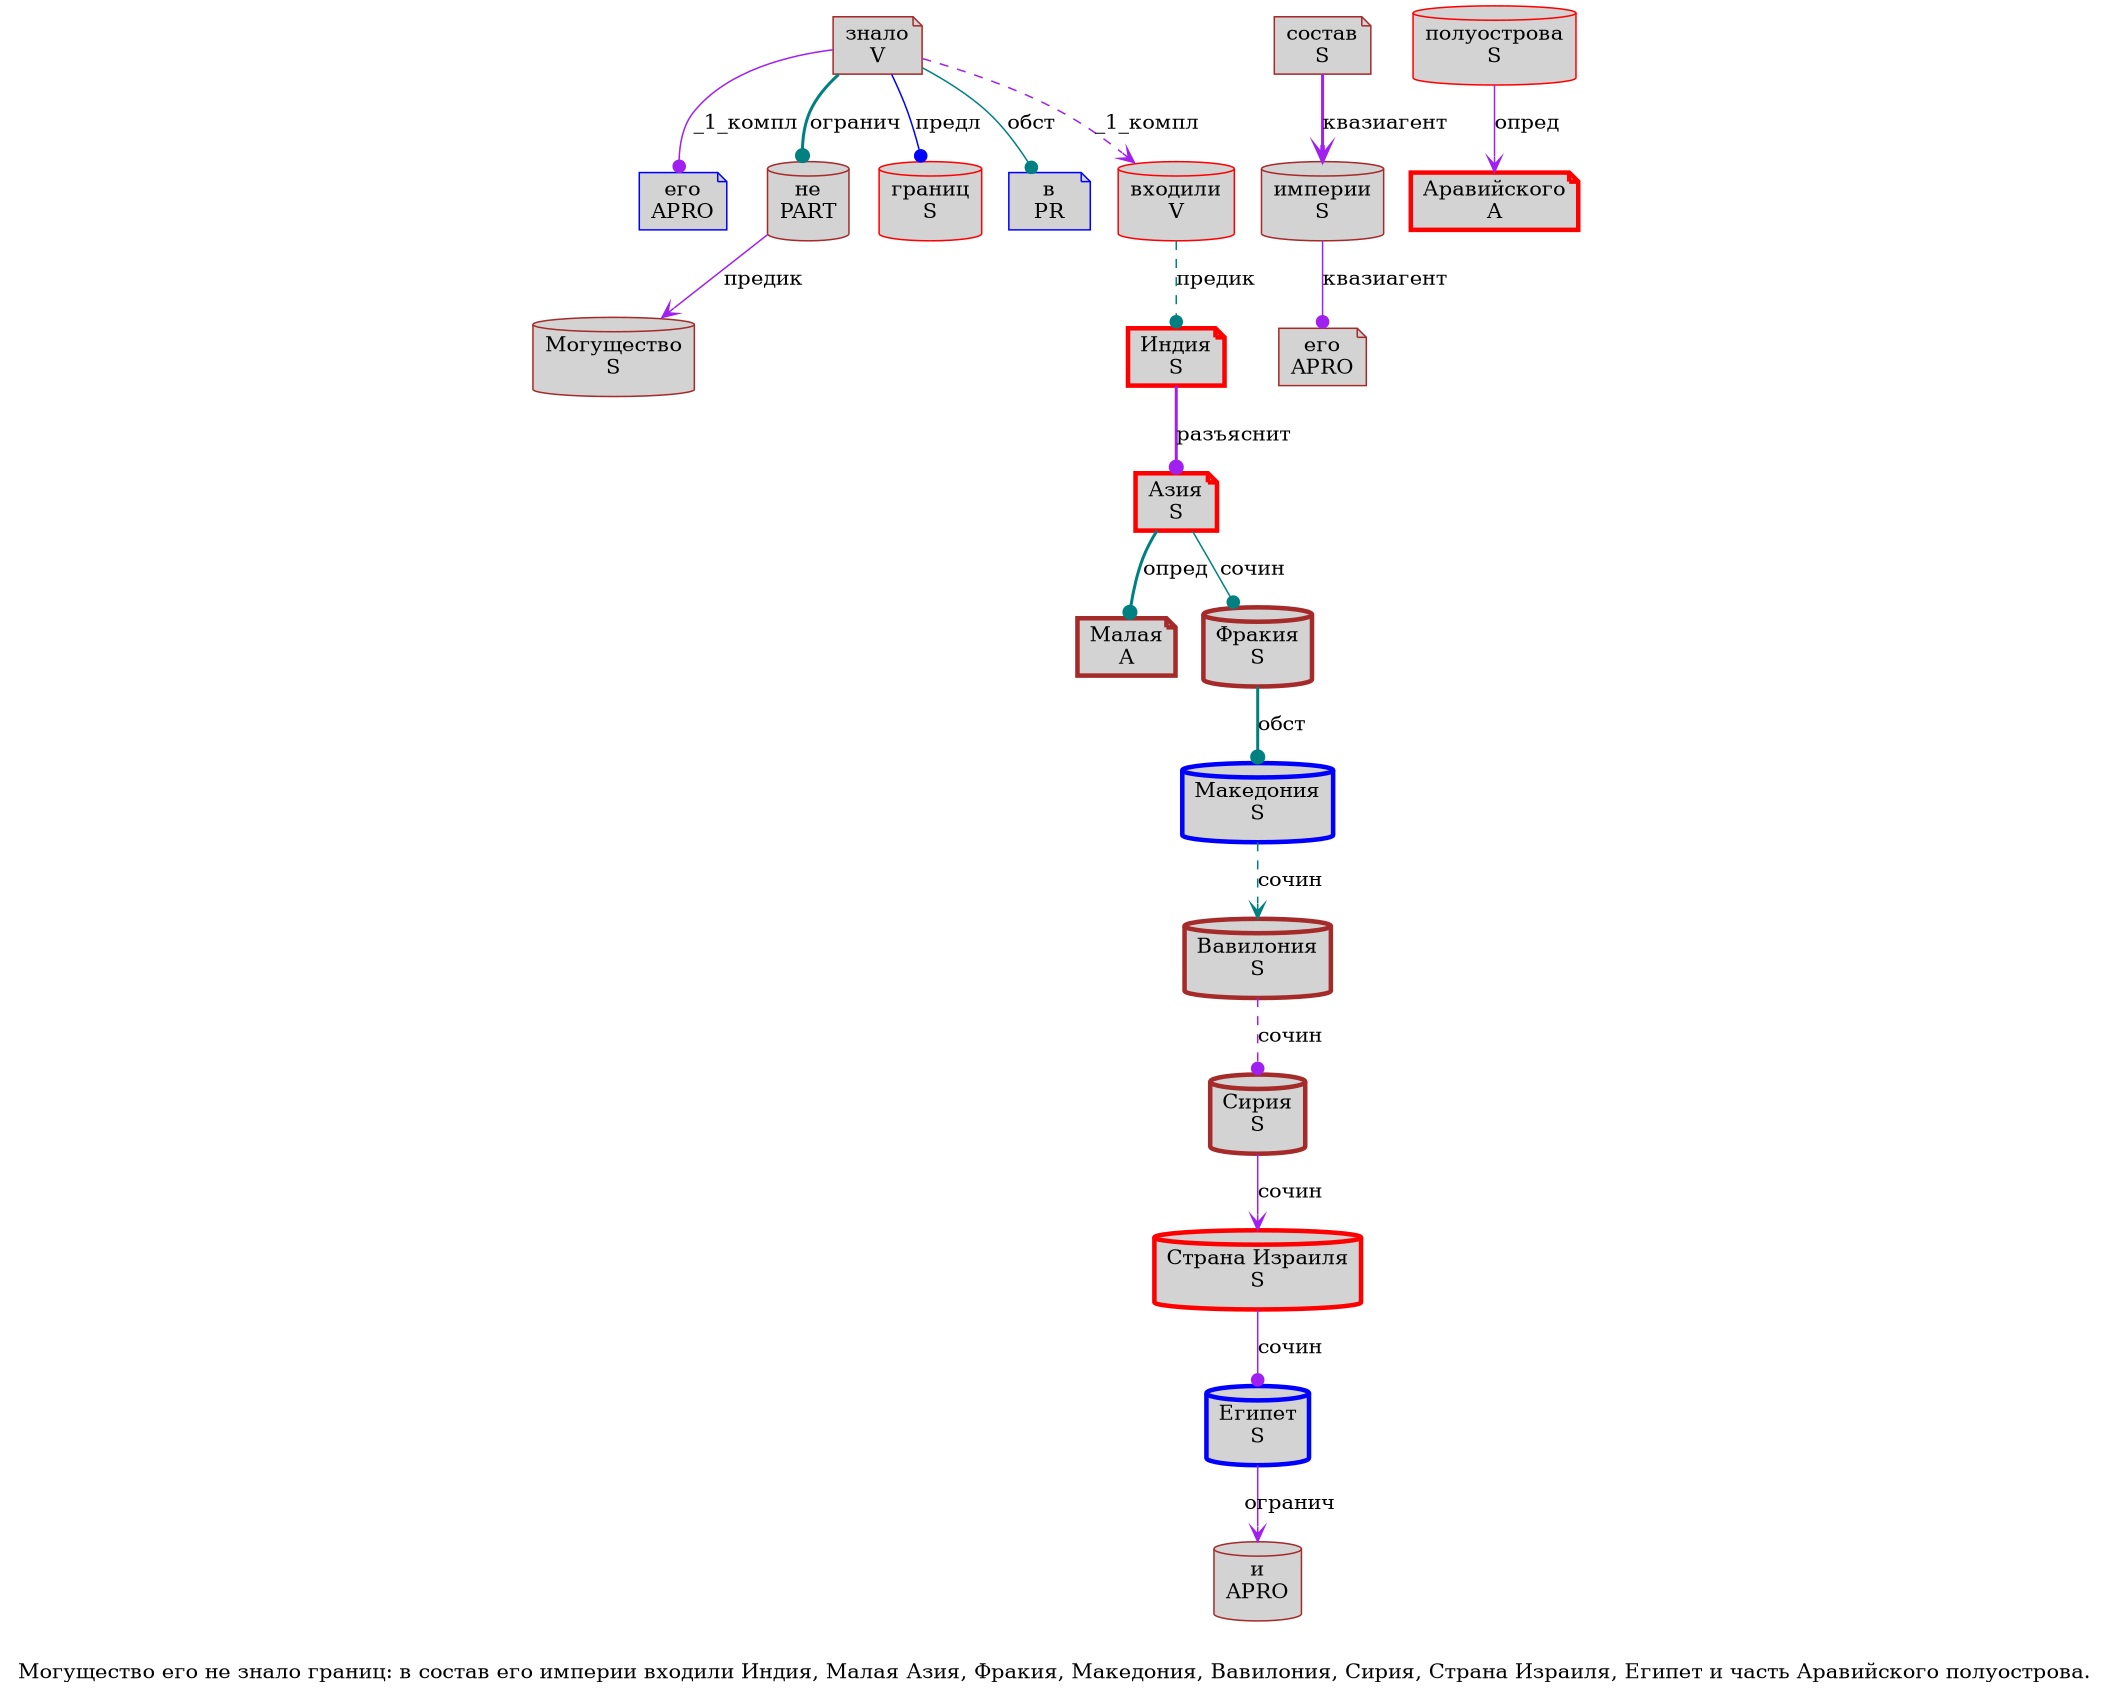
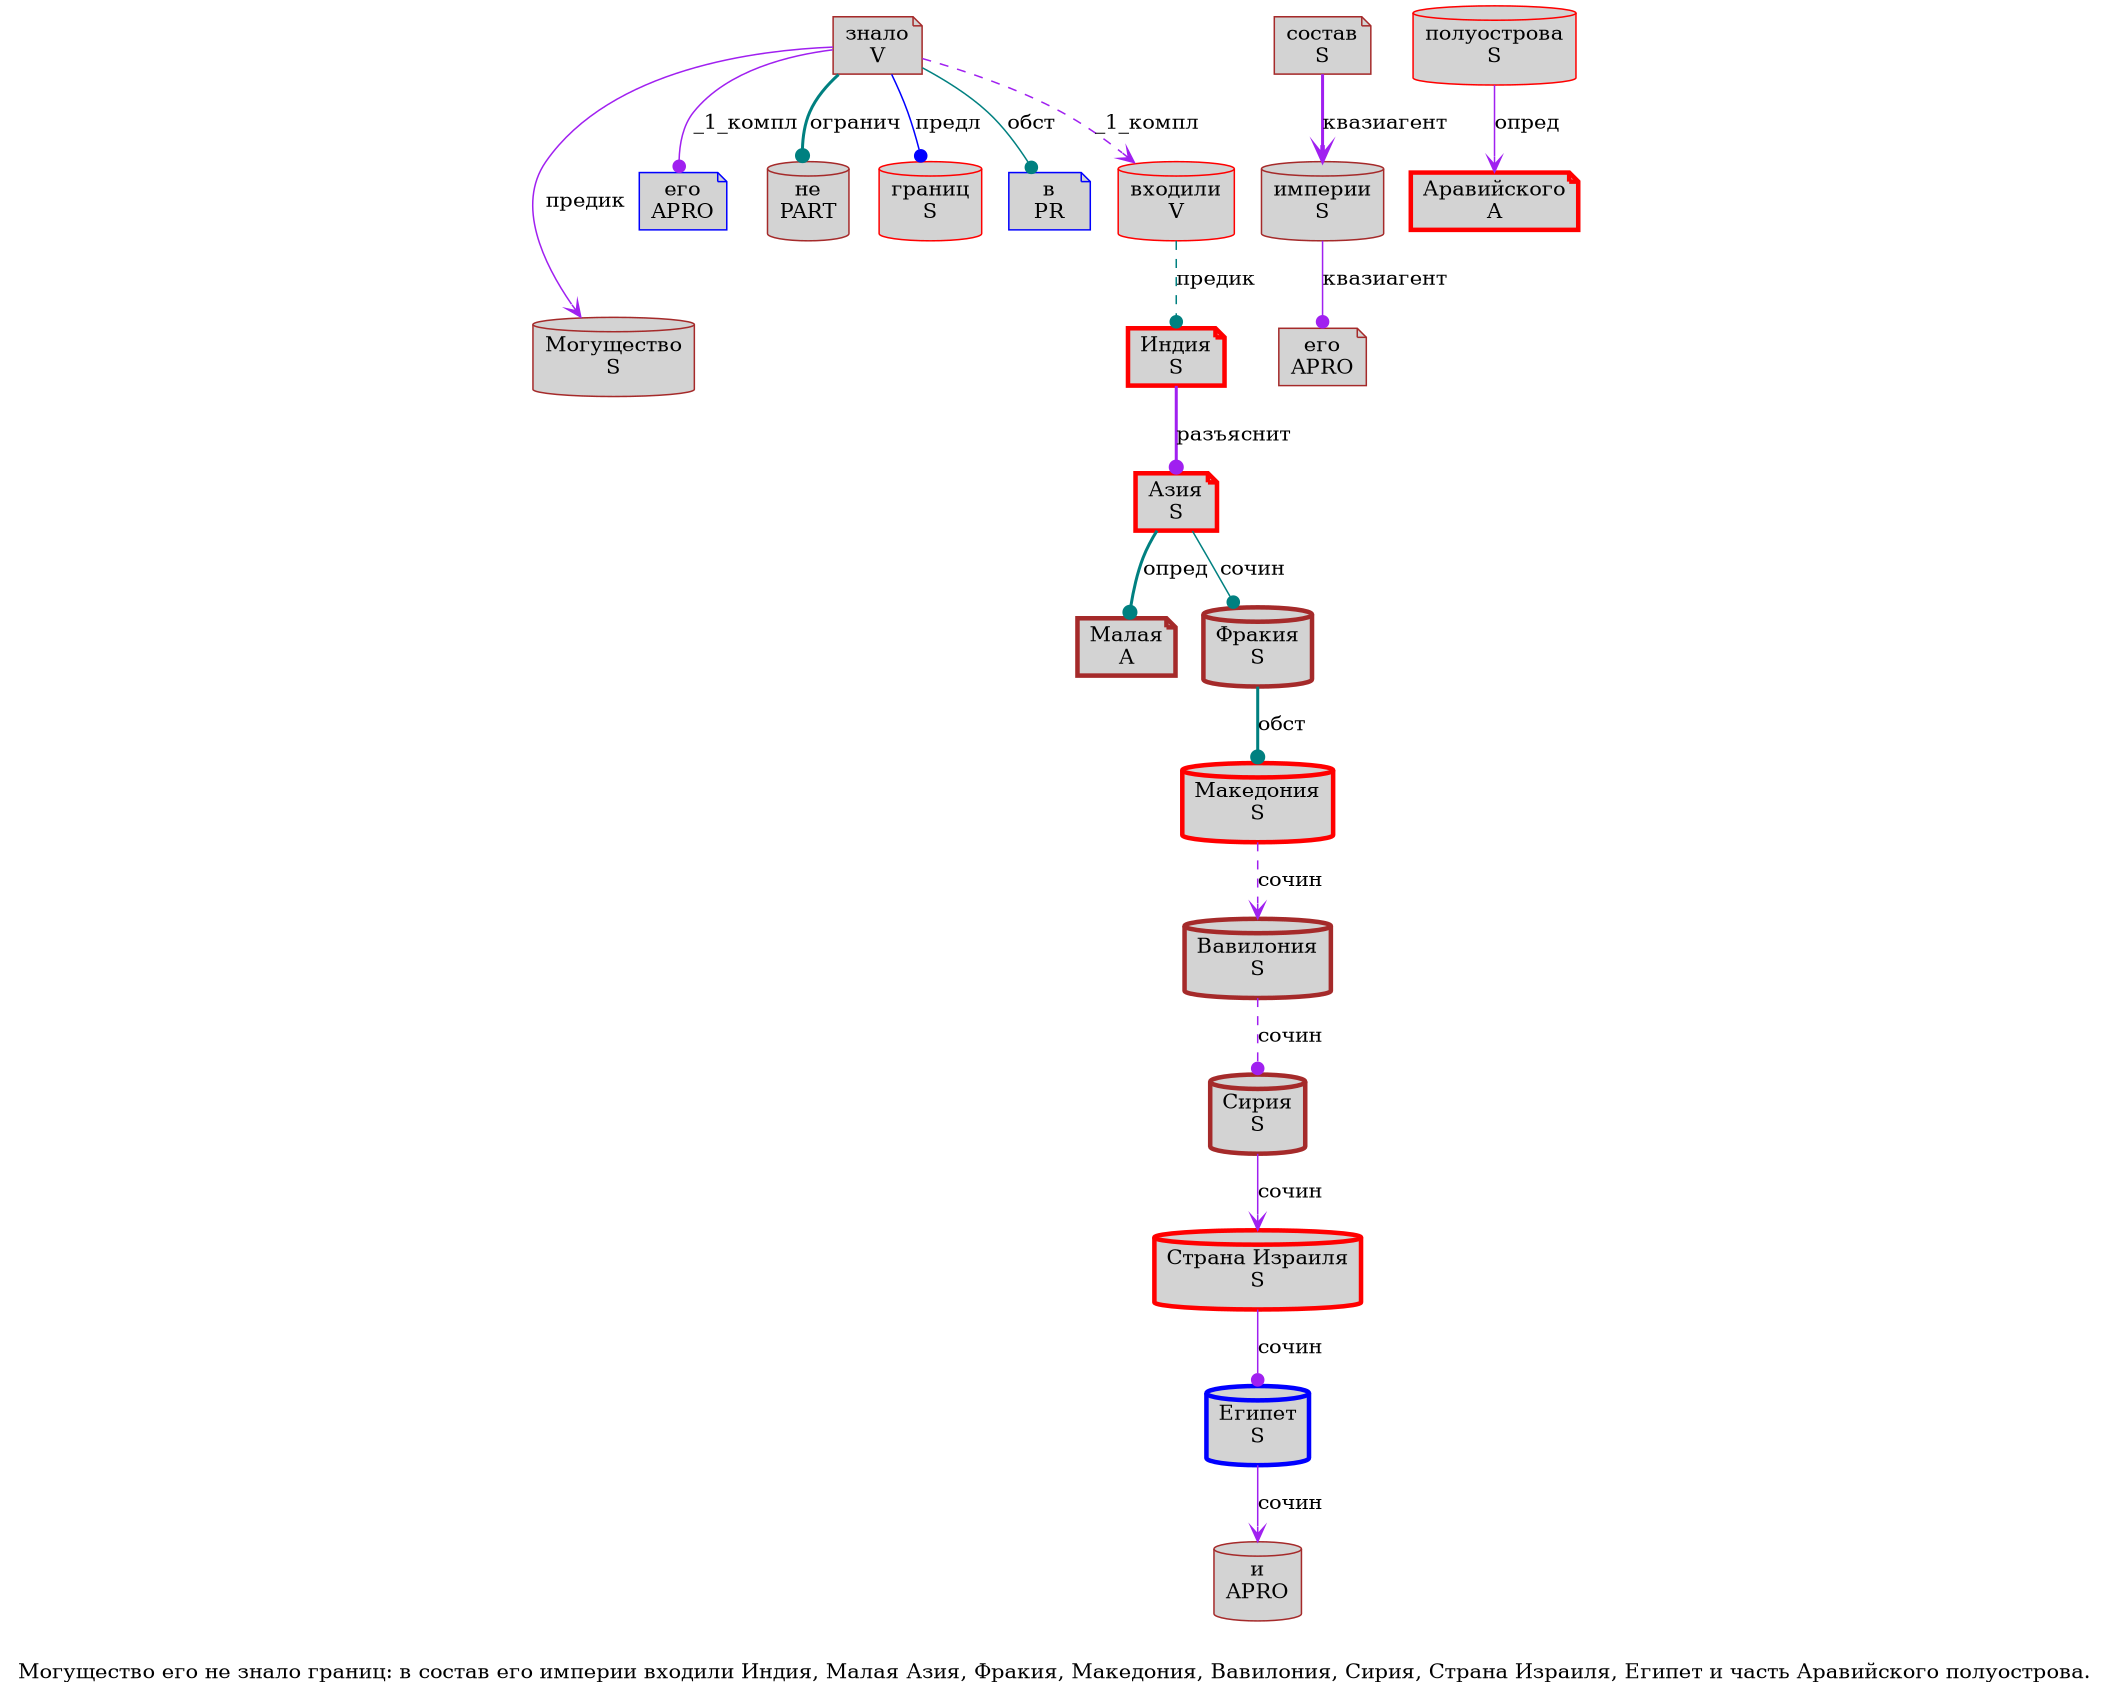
edge "не PART" -> "Могущество S": now "знало V" -> "Могущество S"
node "Македония S": color blue -> red
edge "Македония S" -> "Вавилония S": color teal -> purple
edge "Египет S" -> "и APRO": label "огранич" -> "сочин"
